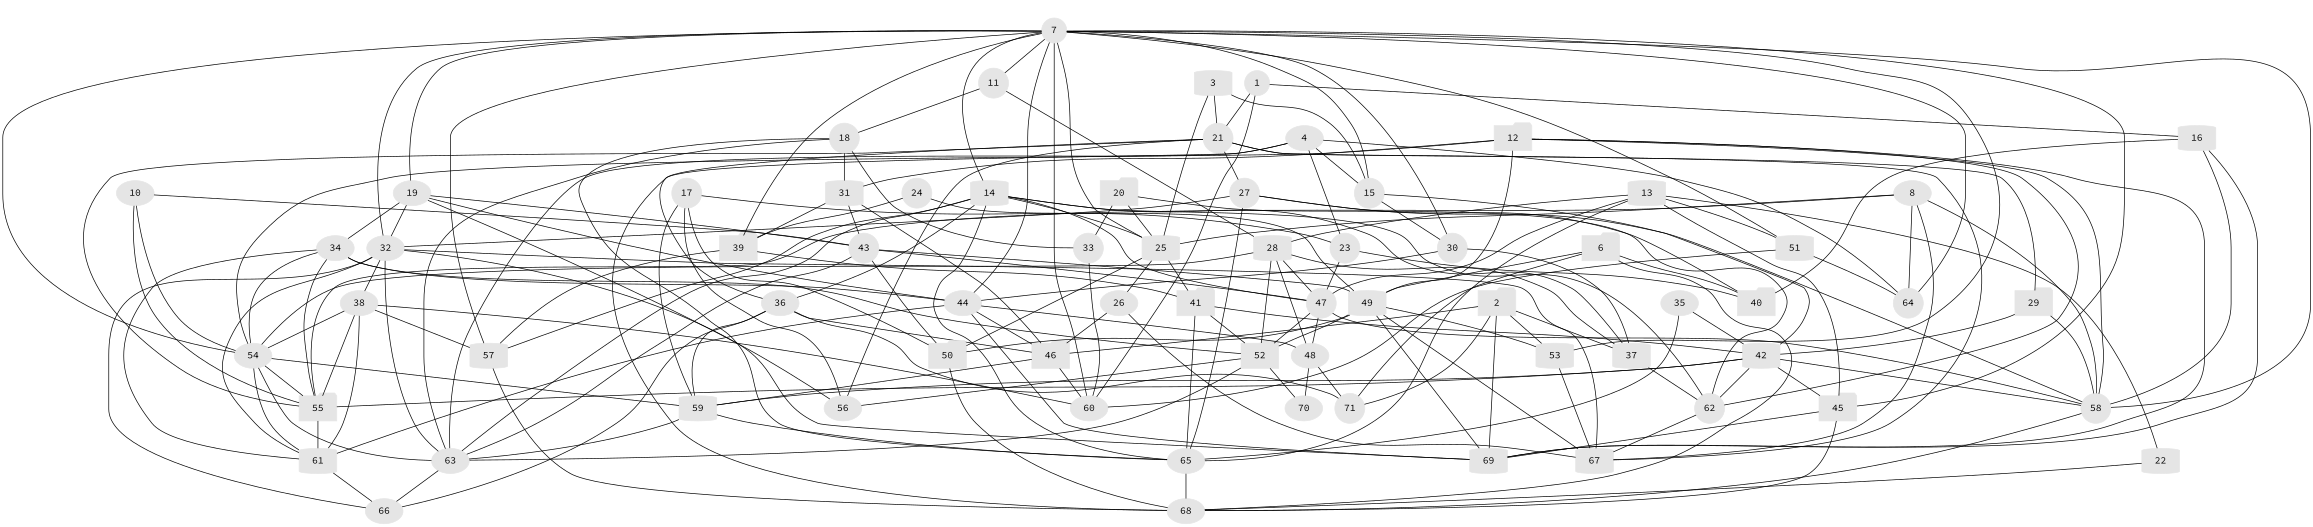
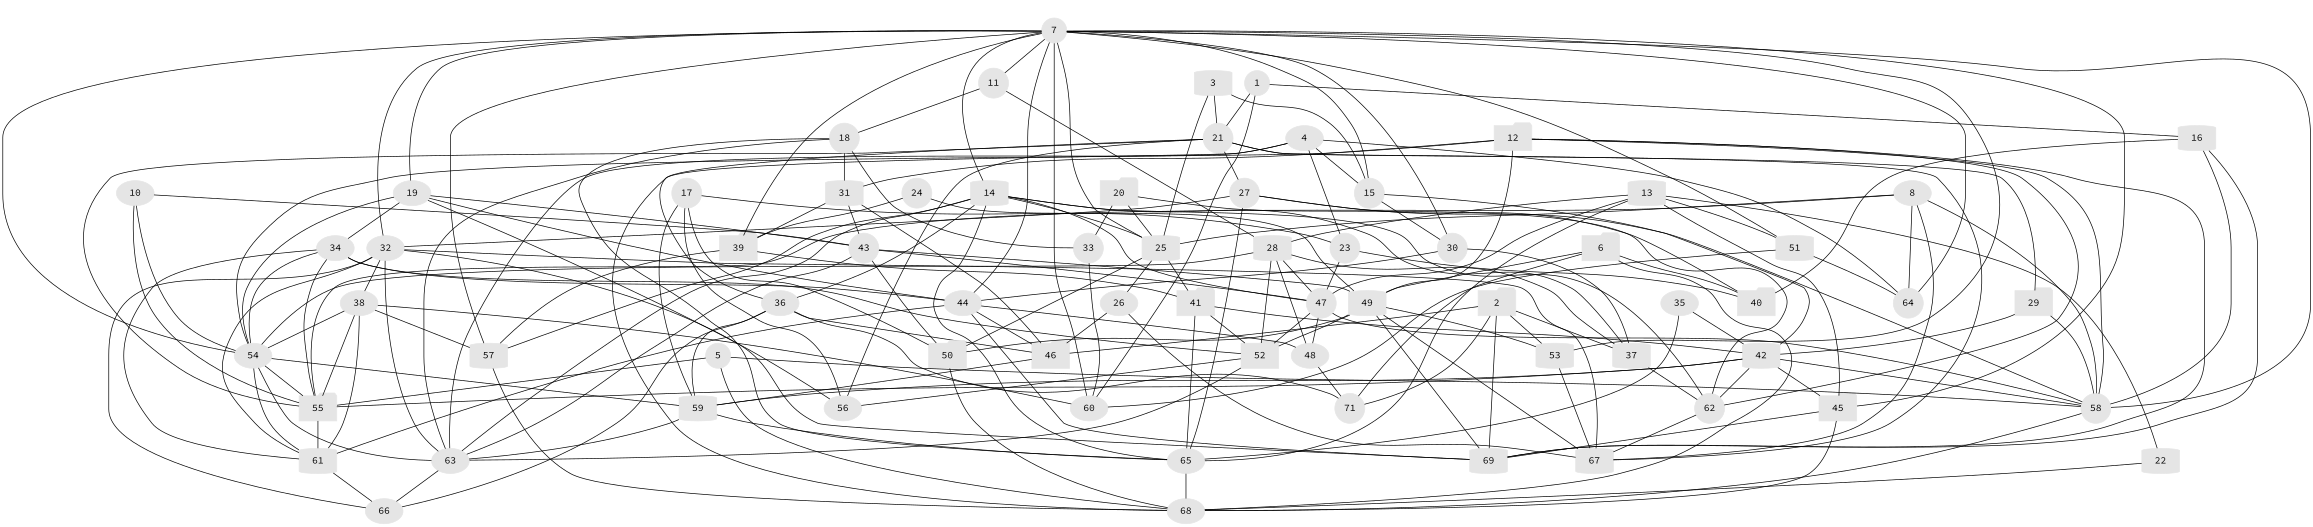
edge "19" -- "32": now "19" -- "54"
node "5": added
edge "46" -- "60": removed
node "70": removed
